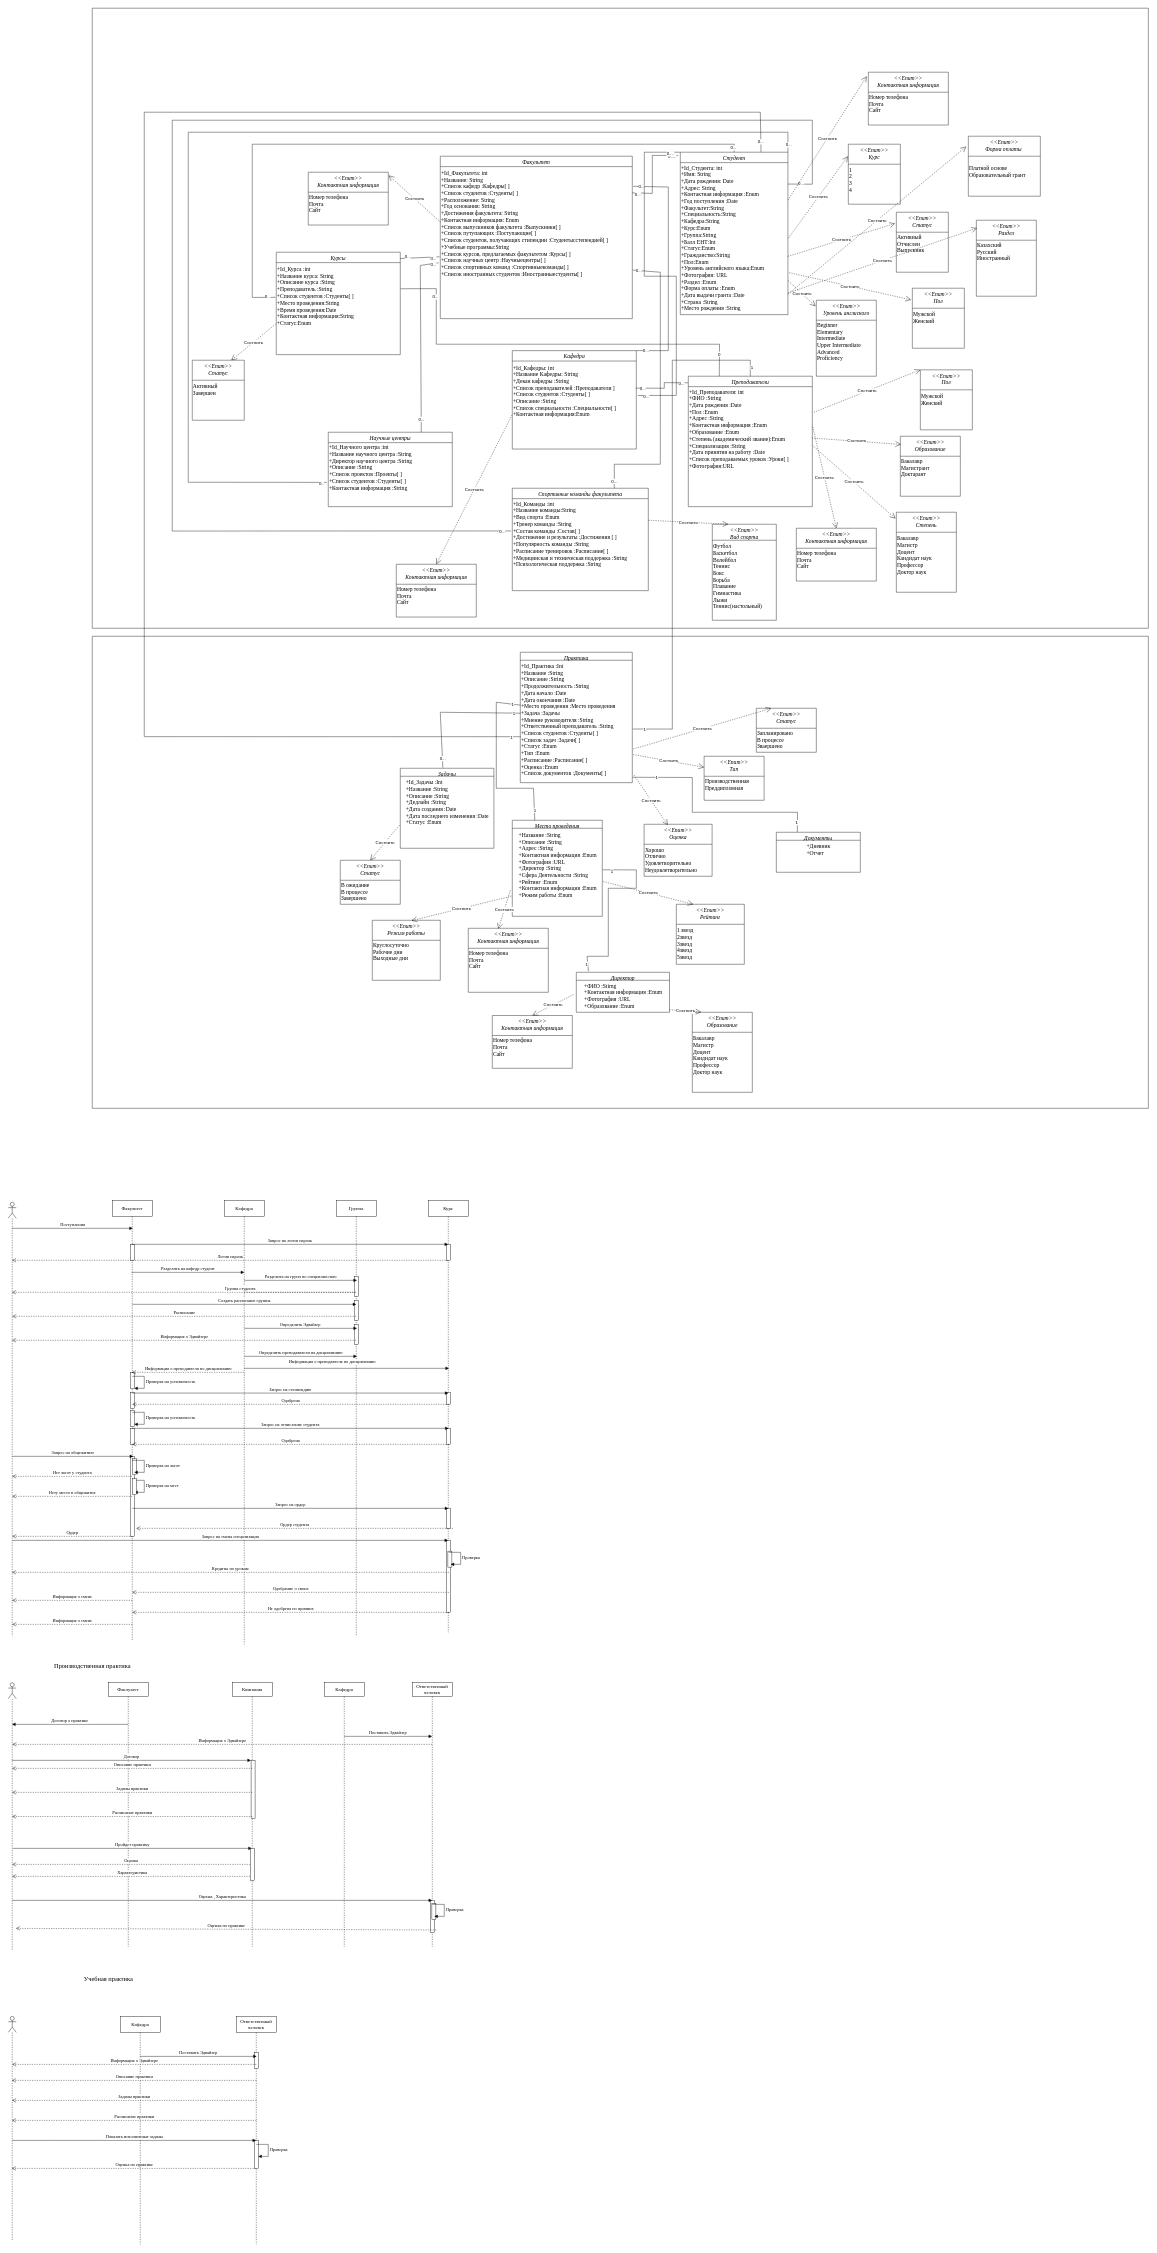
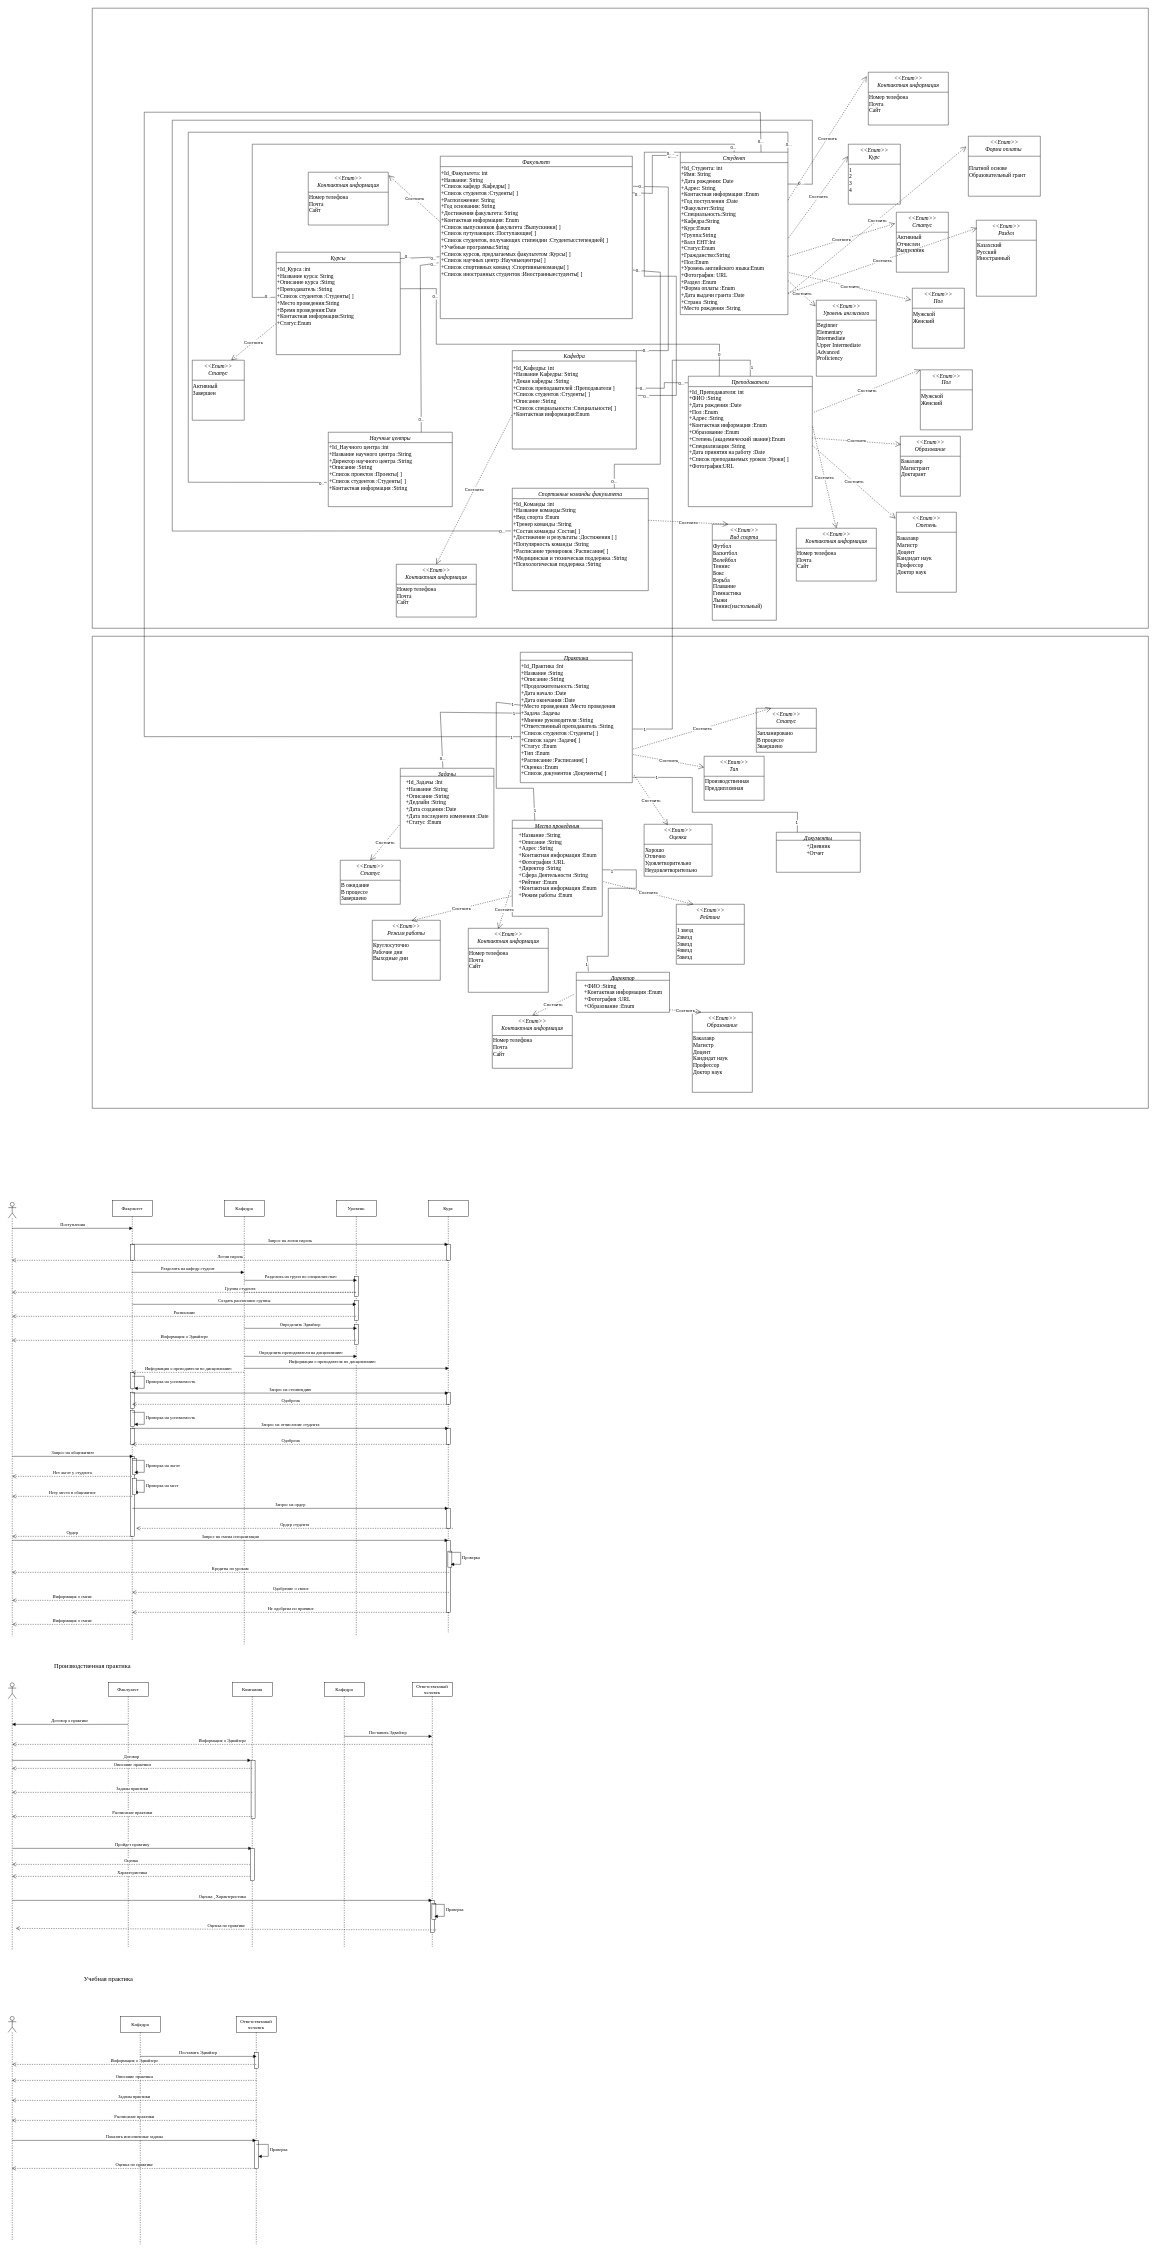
node "Группа": label "Группа" -> "Уровень"
